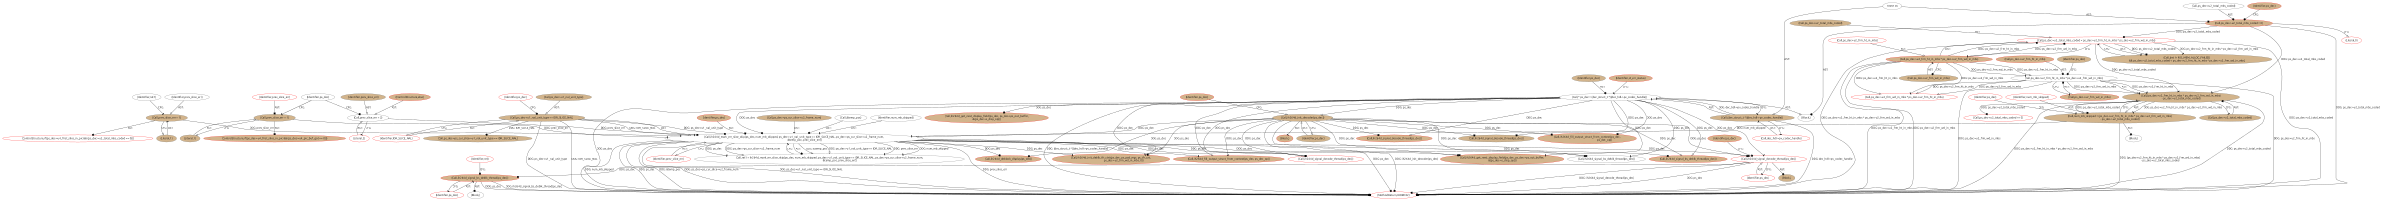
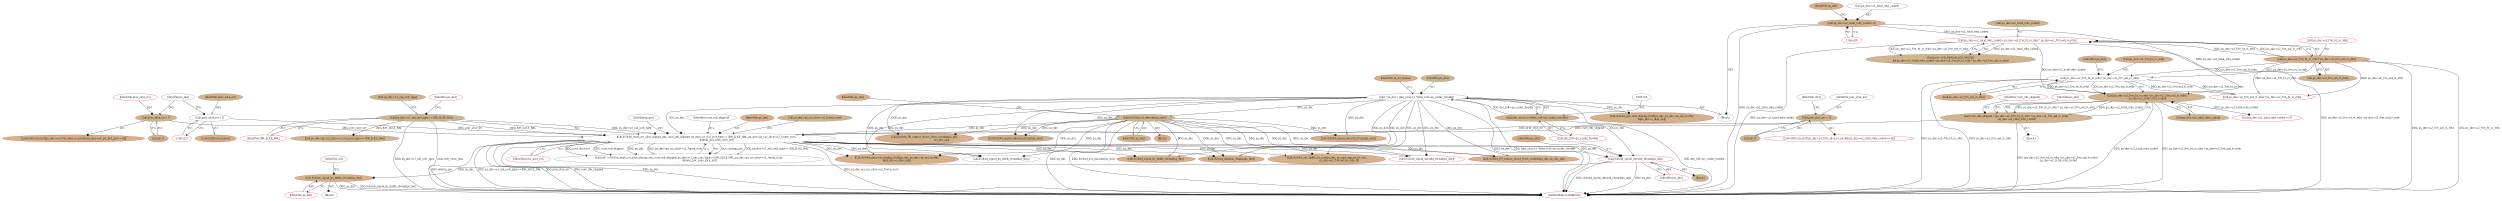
edge "1000156" -> "(Call,ps_dec->u2_total_mbs_coded = 0)": now "(Literal,0)" -> "(Call,ps_dec->u2_total_mbs_coded = 0)"
edge "(ControlStructure,else)" -> "(Call,prev_slice_err = 2)": reversed
edge "(Call,* ps_dec = (dec_struct_t *)(dec_hdl->pv_codec_handle))" -> "(Call,ih264d_deblock_display(ps_dec))": added, label "DDG: ps_dec"
